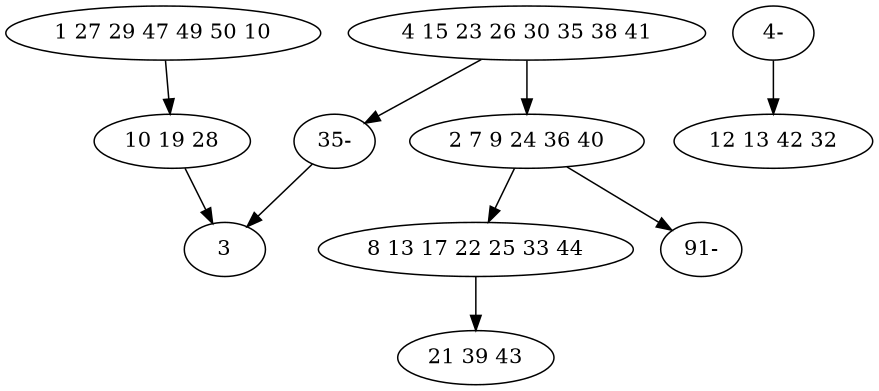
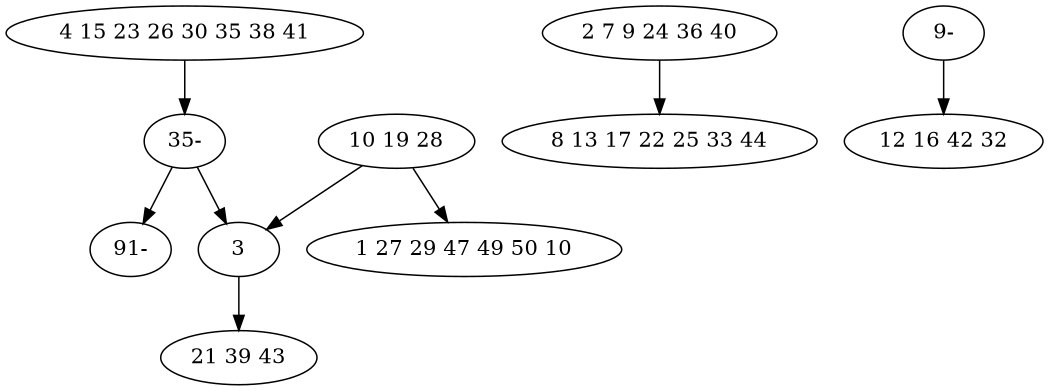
node "4-": label "4-" -> "9-"
edge "1 27 29 47 49 50 10" -> "10 19 28": reversed
edge "4 15 23 26 30 35 38 41" -> "2 7 9 24 36 40": removed
node "12 13 42 32": label "12 13 42 32" -> "12 16 42 32"
edge "2 7 9 24 36 40" -> "91-": now "35-" -> "91-"
edge "8 13 17 22 25 33 44" -> "21 39 43": now "3" -> "21 39 43"
